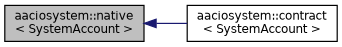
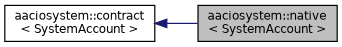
edge "aaciosystem::contract < SystemAccount >" -> "aaciosystem::native < SystemAccount >": reversed
